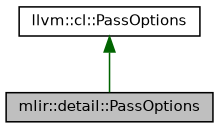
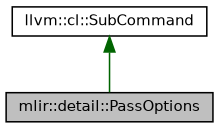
node "llvm::cl::PassOptions": label "llvm::cl::PassOptions" -> "llvm::cl::SubCommand"
